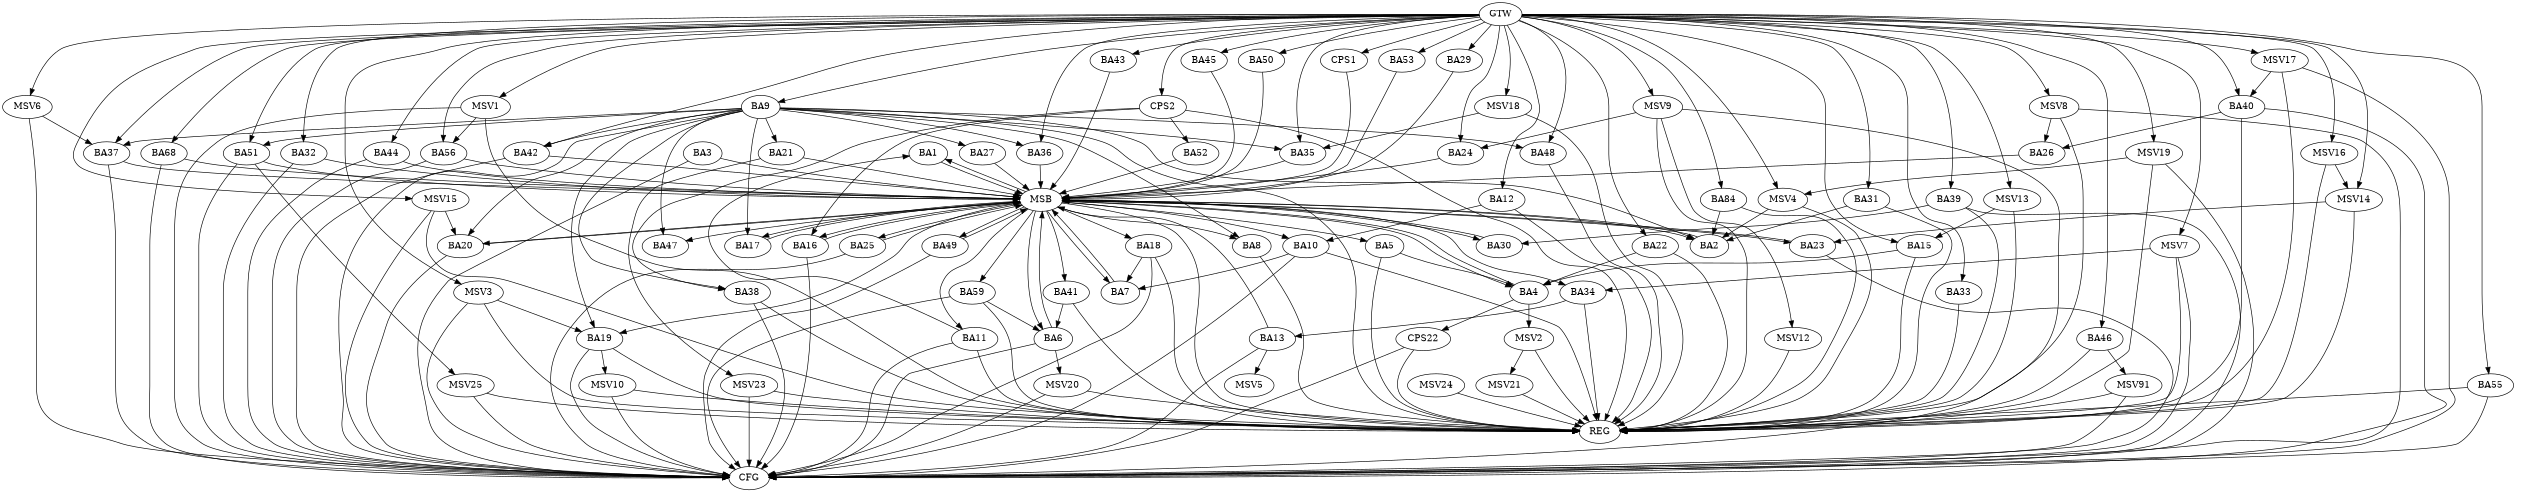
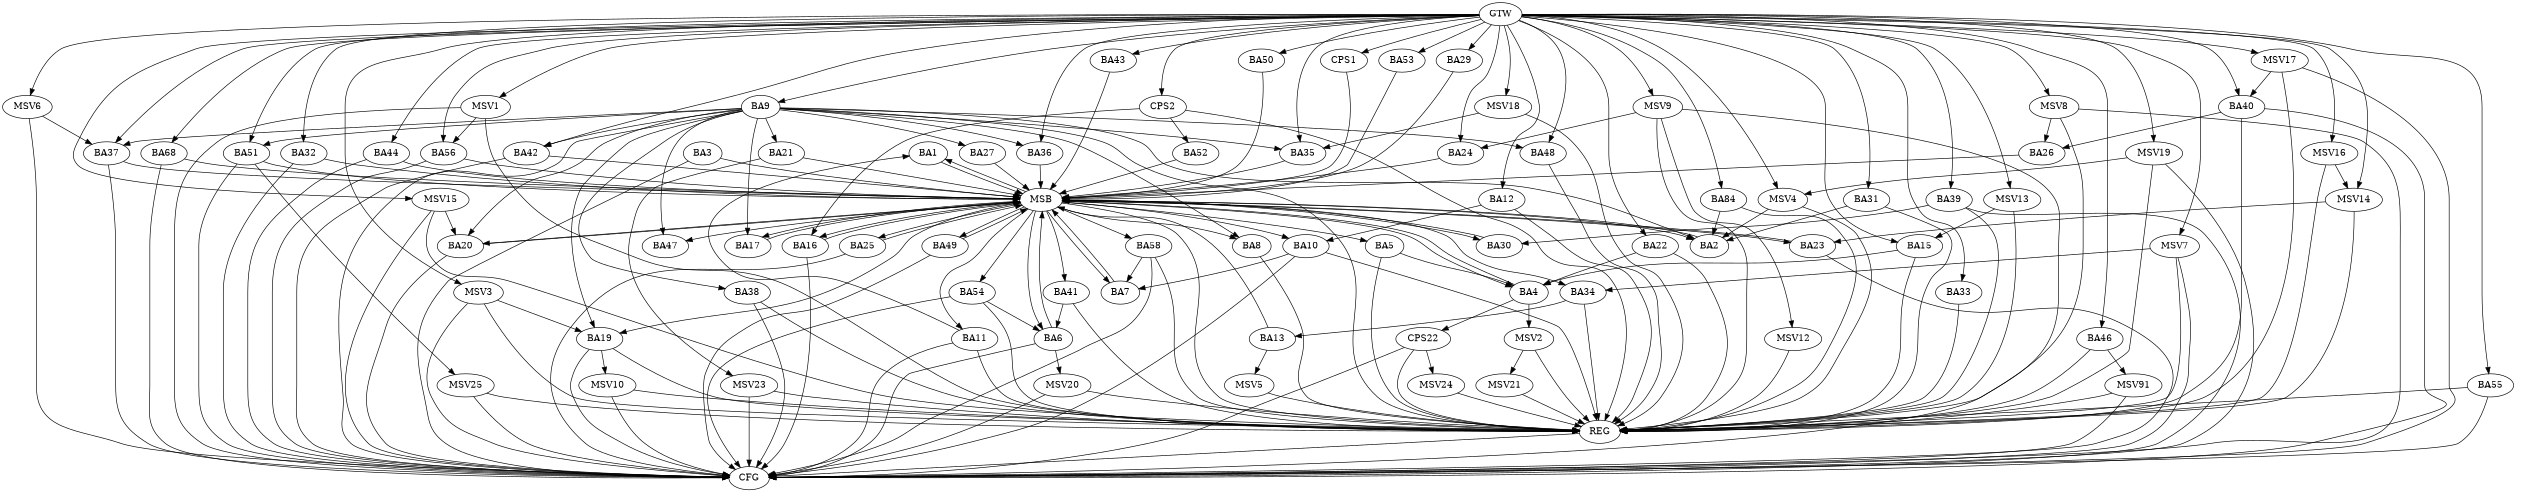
node "BA45": removed
edge "CPS2" -> "BA38": removed
node "BA18": label "BA18" -> "BA58"
node "BA59": label "BA59" -> "BA54"
edge "CPS22" -> "MSV24": added
edge "MSV5" -> "REG": added
edge "BA13" -> "CFG": now "REG" -> "CFG"
